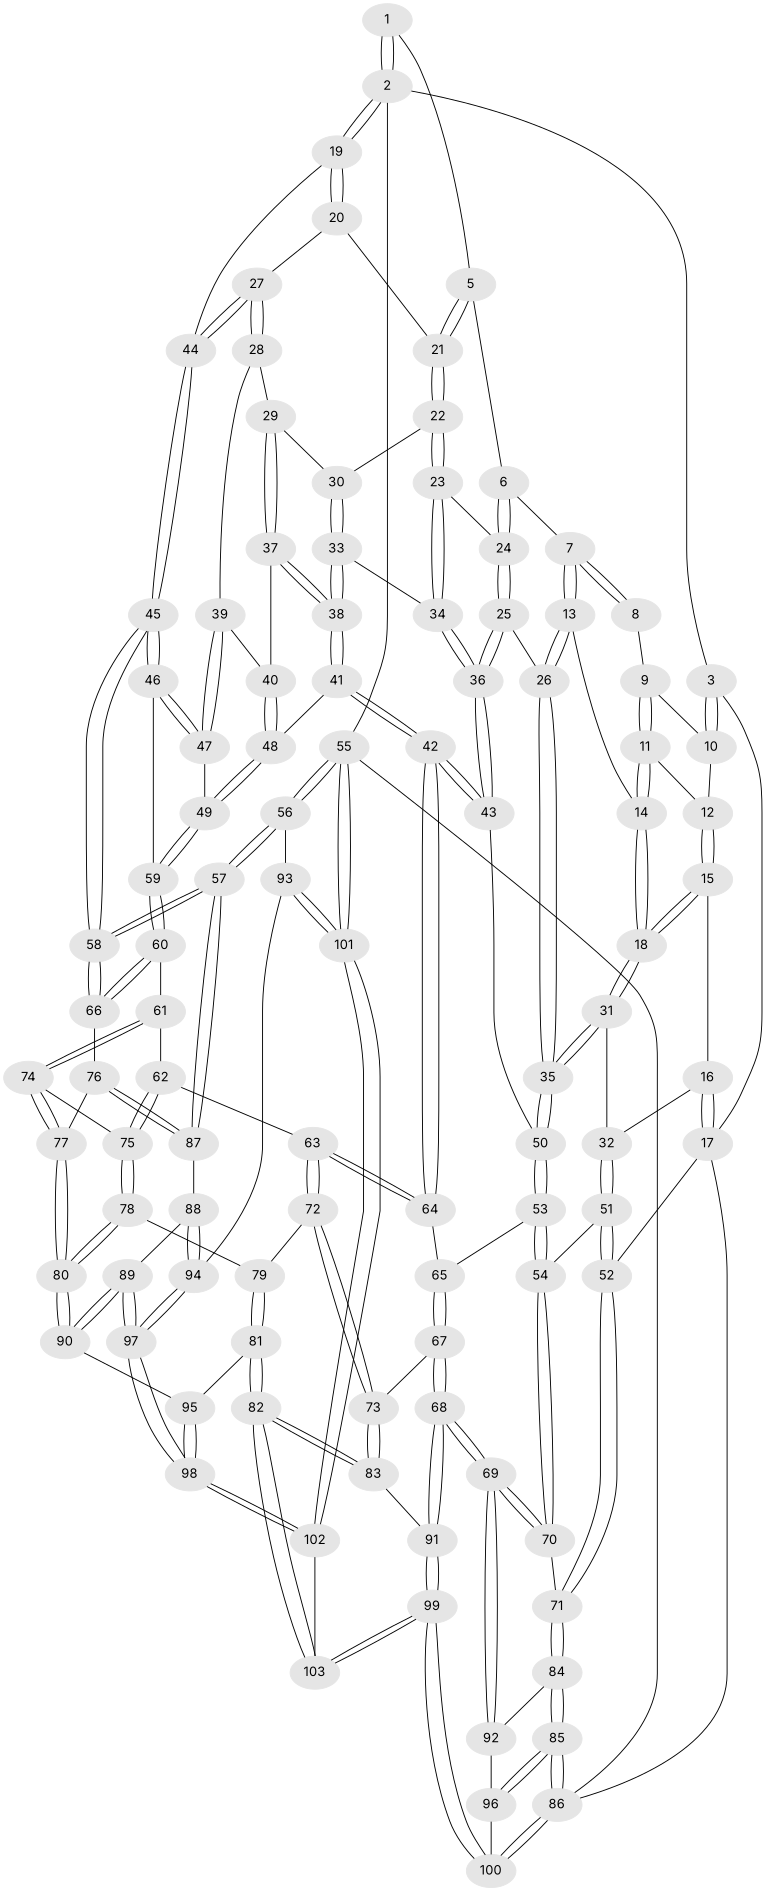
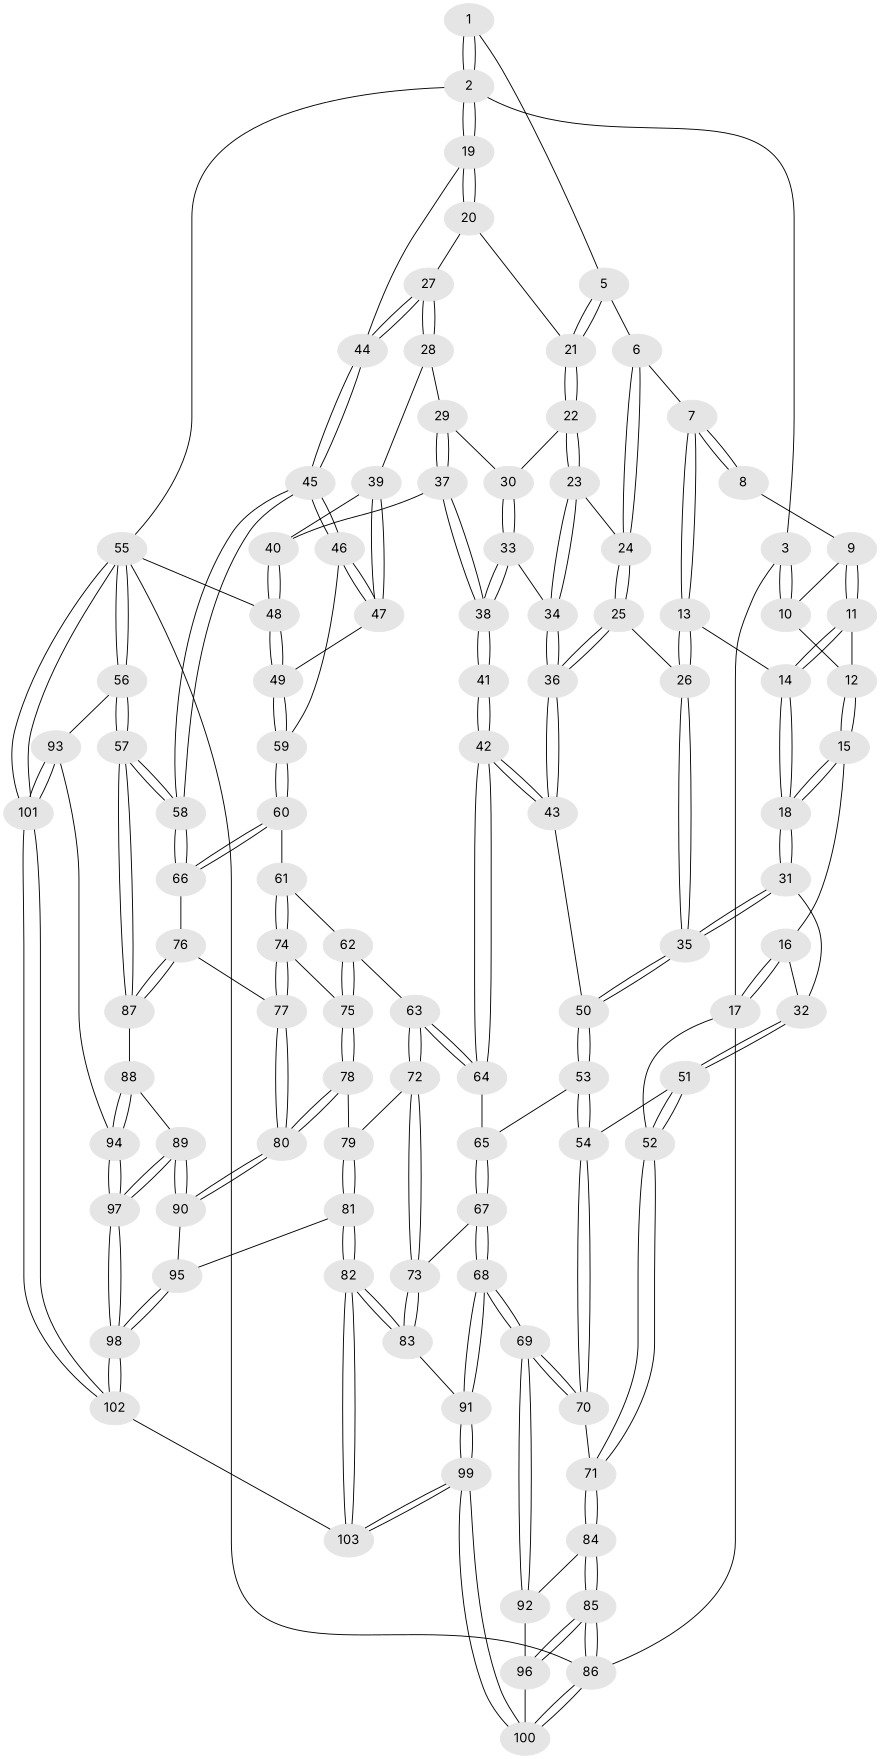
edge "41" -- "48": now "55" -- "48"
